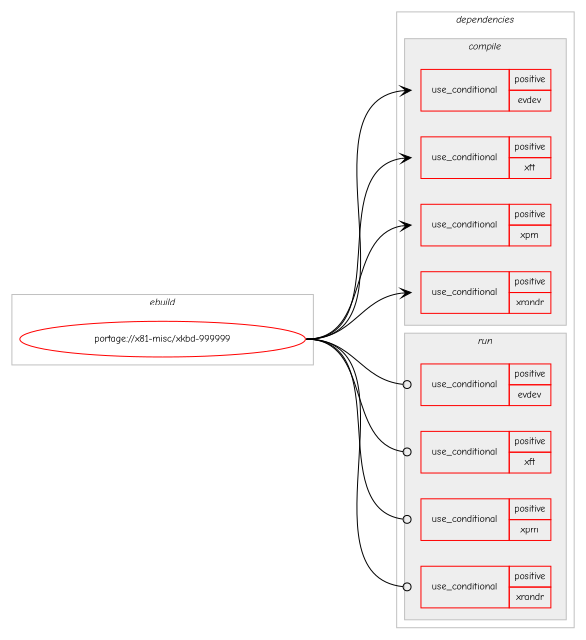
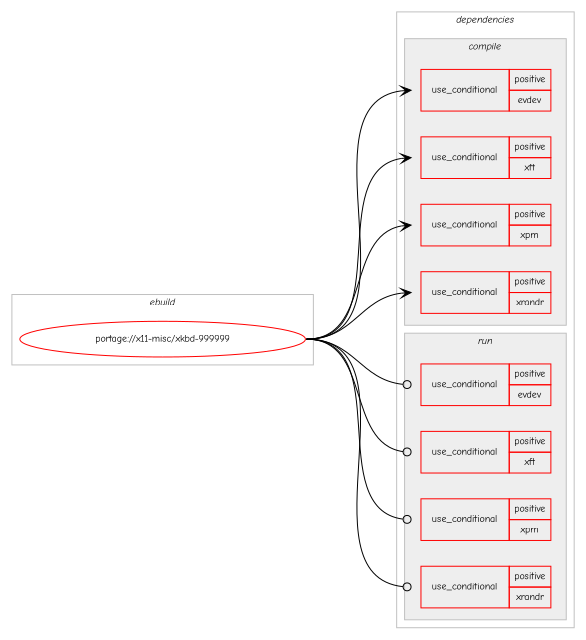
node "portage://x81-misc/xkbd-999999": label "portage://x81-misc/xkbd-999999" -> "portage://x11-misc/xkbd-999999"
